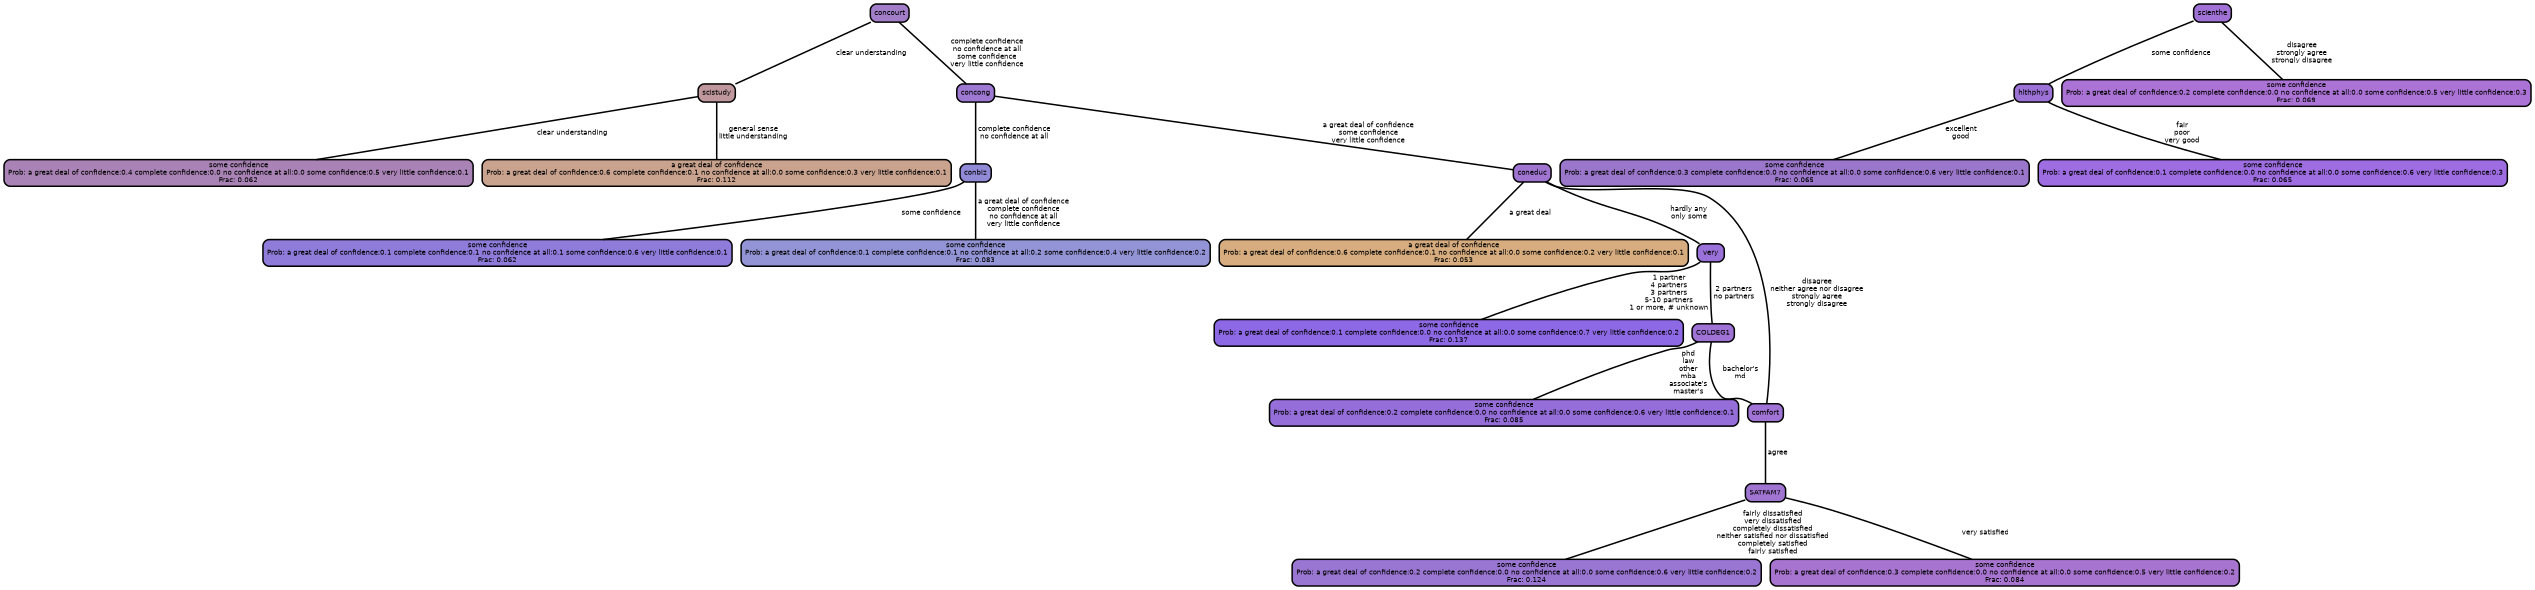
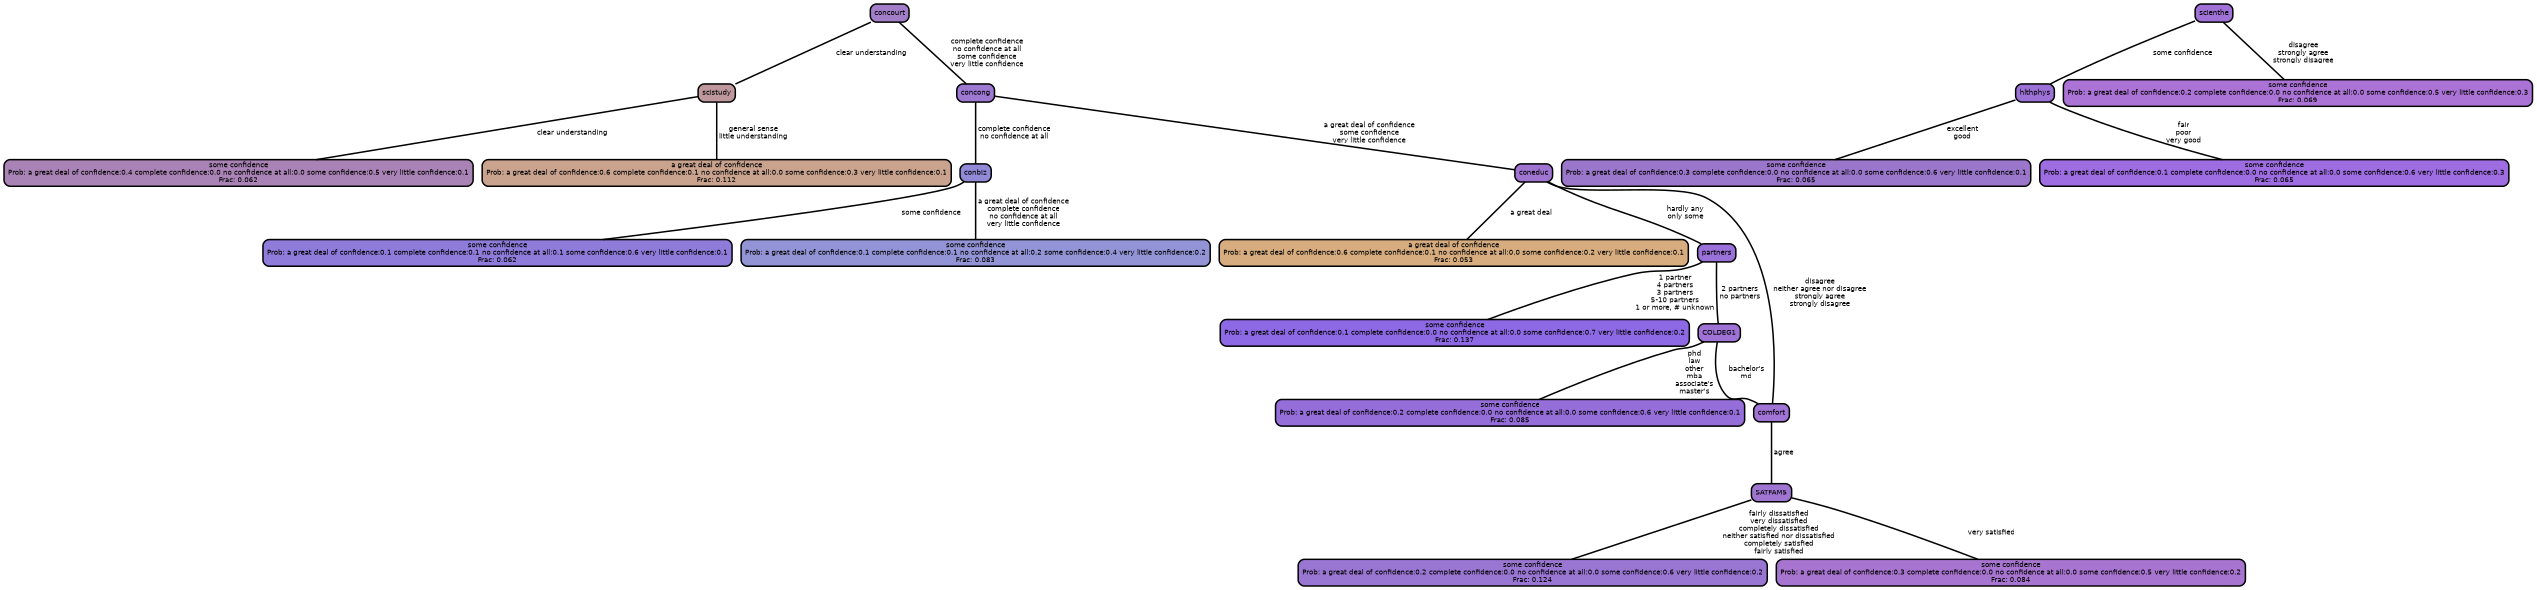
node "very": label "very" -> "partners"
node "SATFAM7": label "SATFAM7" -> "SATFAM5"
